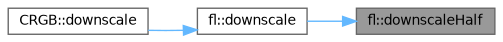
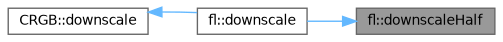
edge "CRGB::downscale" -> "fl::downscale": reversed
